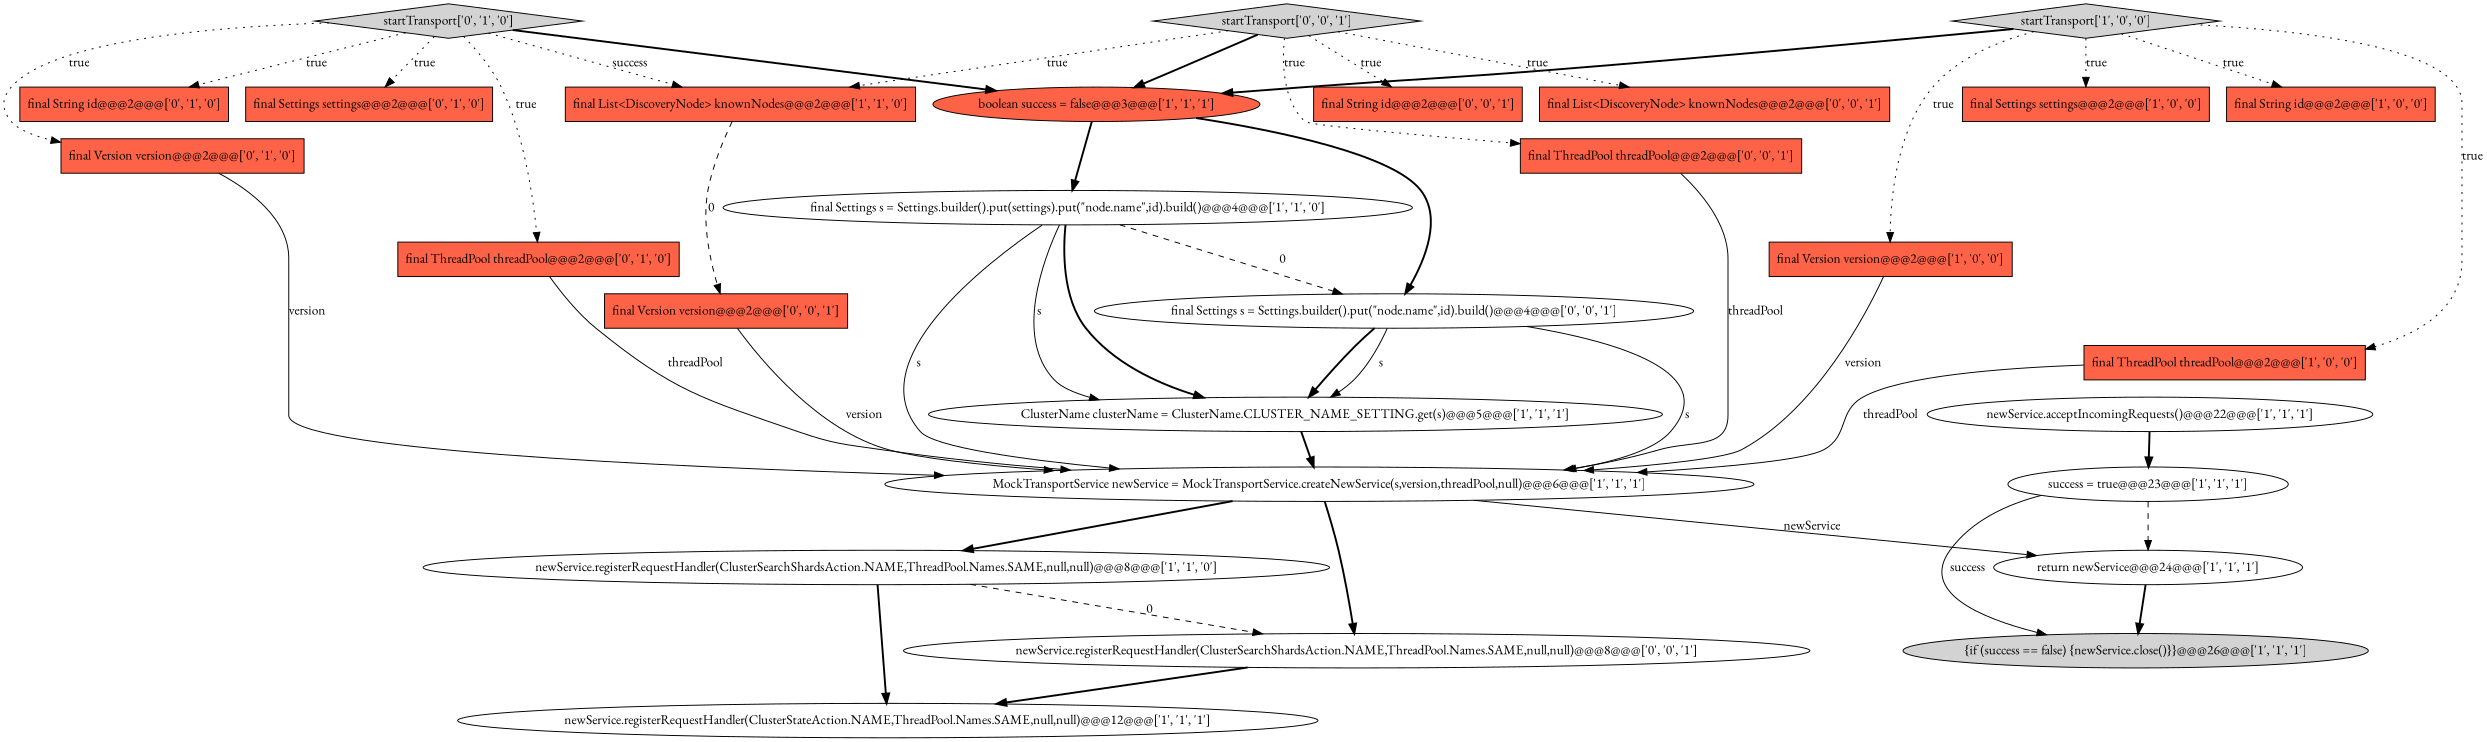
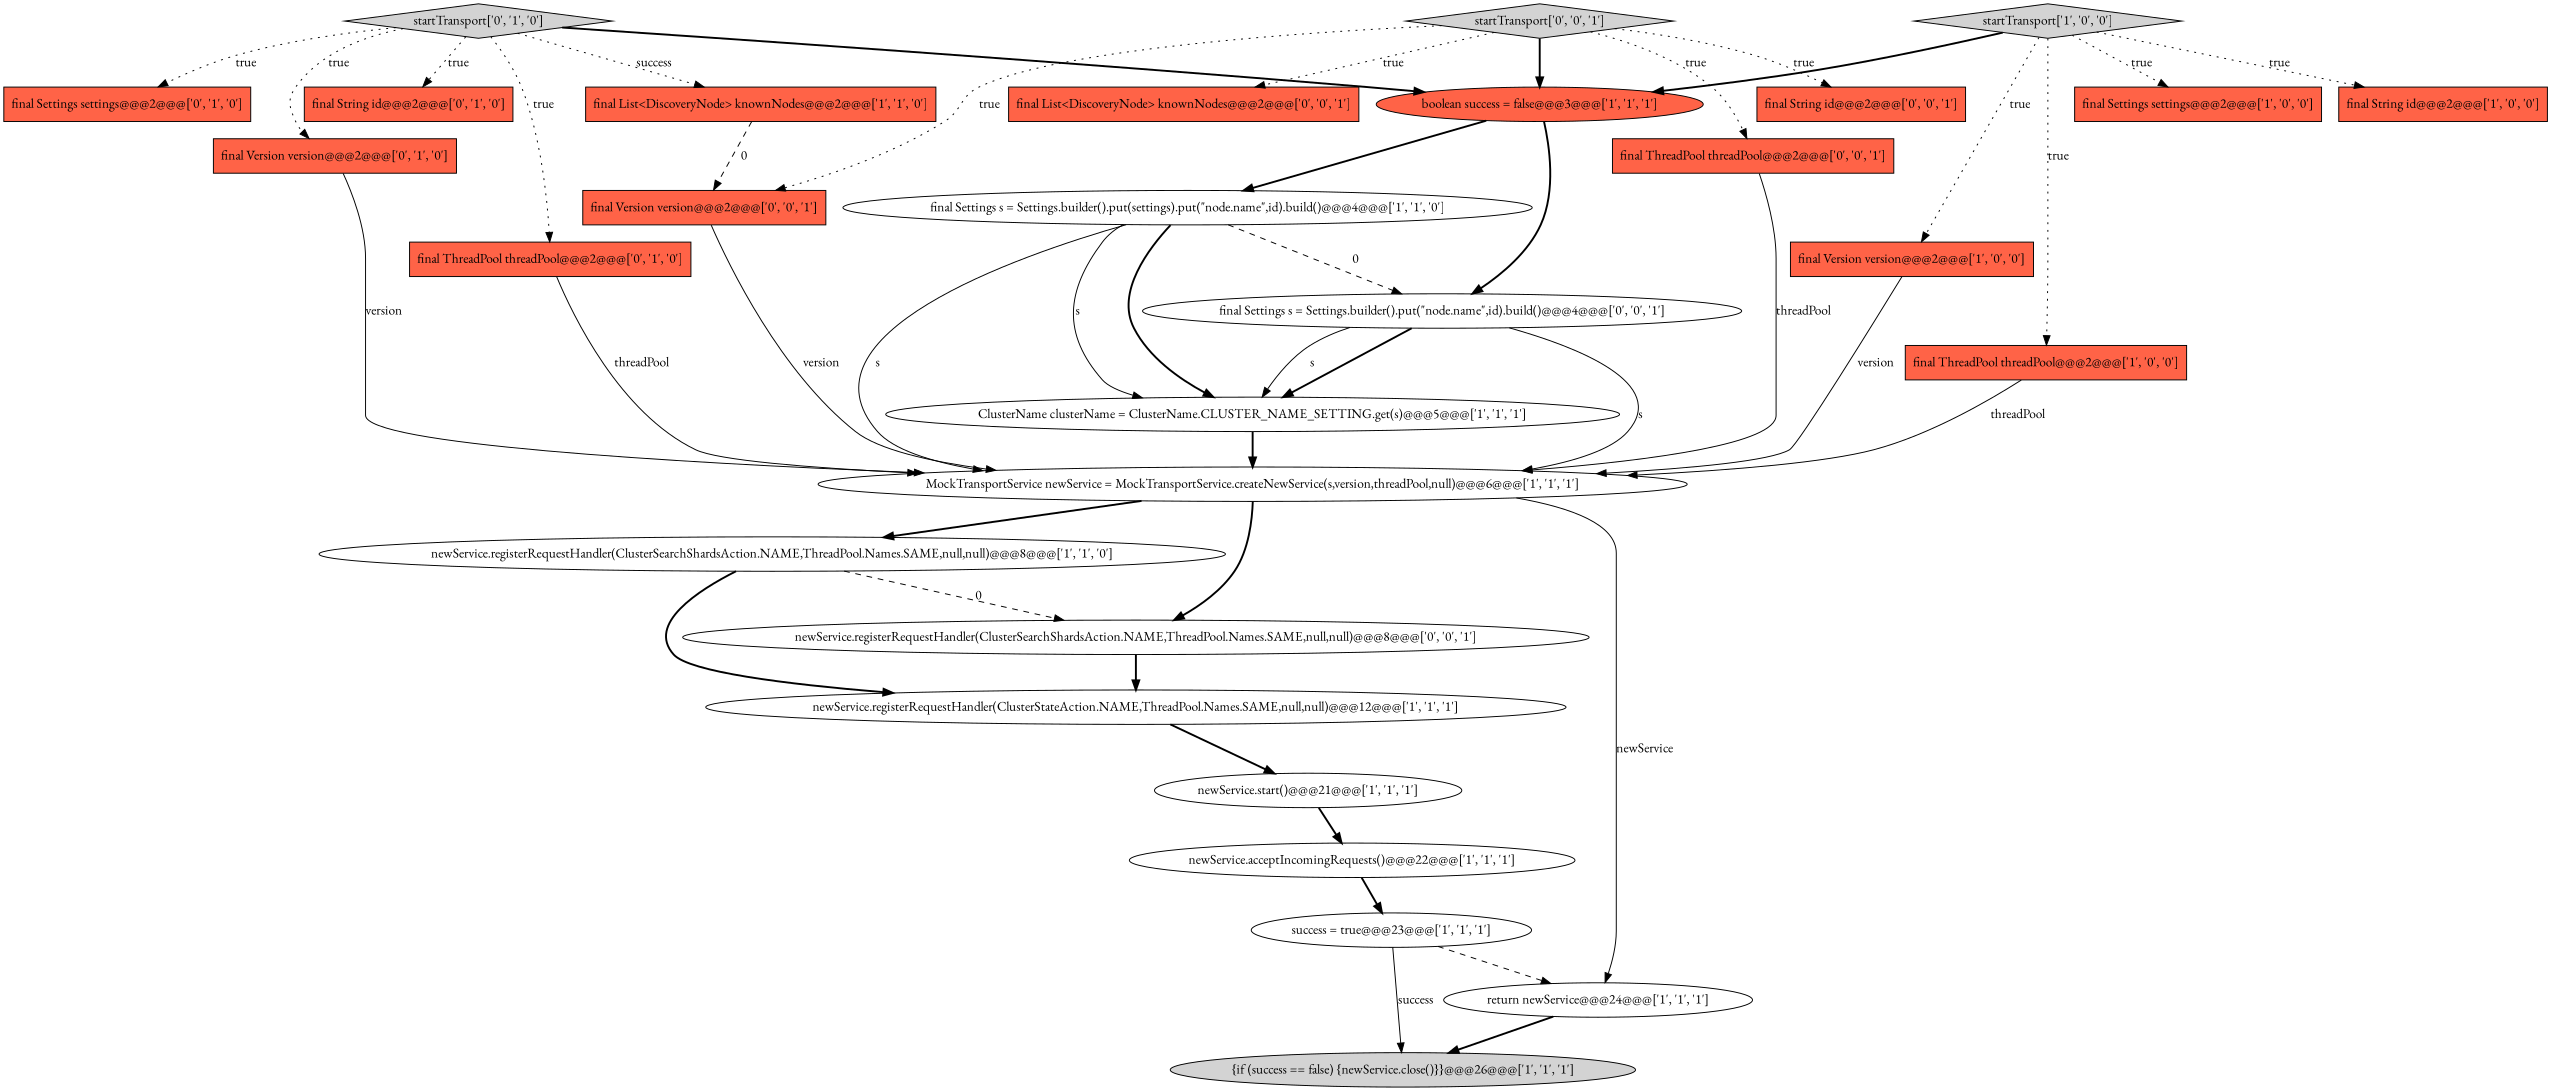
edge "startTransport['0', '0', '1']" -> "final List<DiscoveryNode> knownNodes@@@2@@@['1', '1', '0']": now "startTransport['0', '0', '1']" -> "final Version version@@@2@@@['0', '0', '1']"
node "newService.start()@@@21@@@['1', '1', '1']": added
